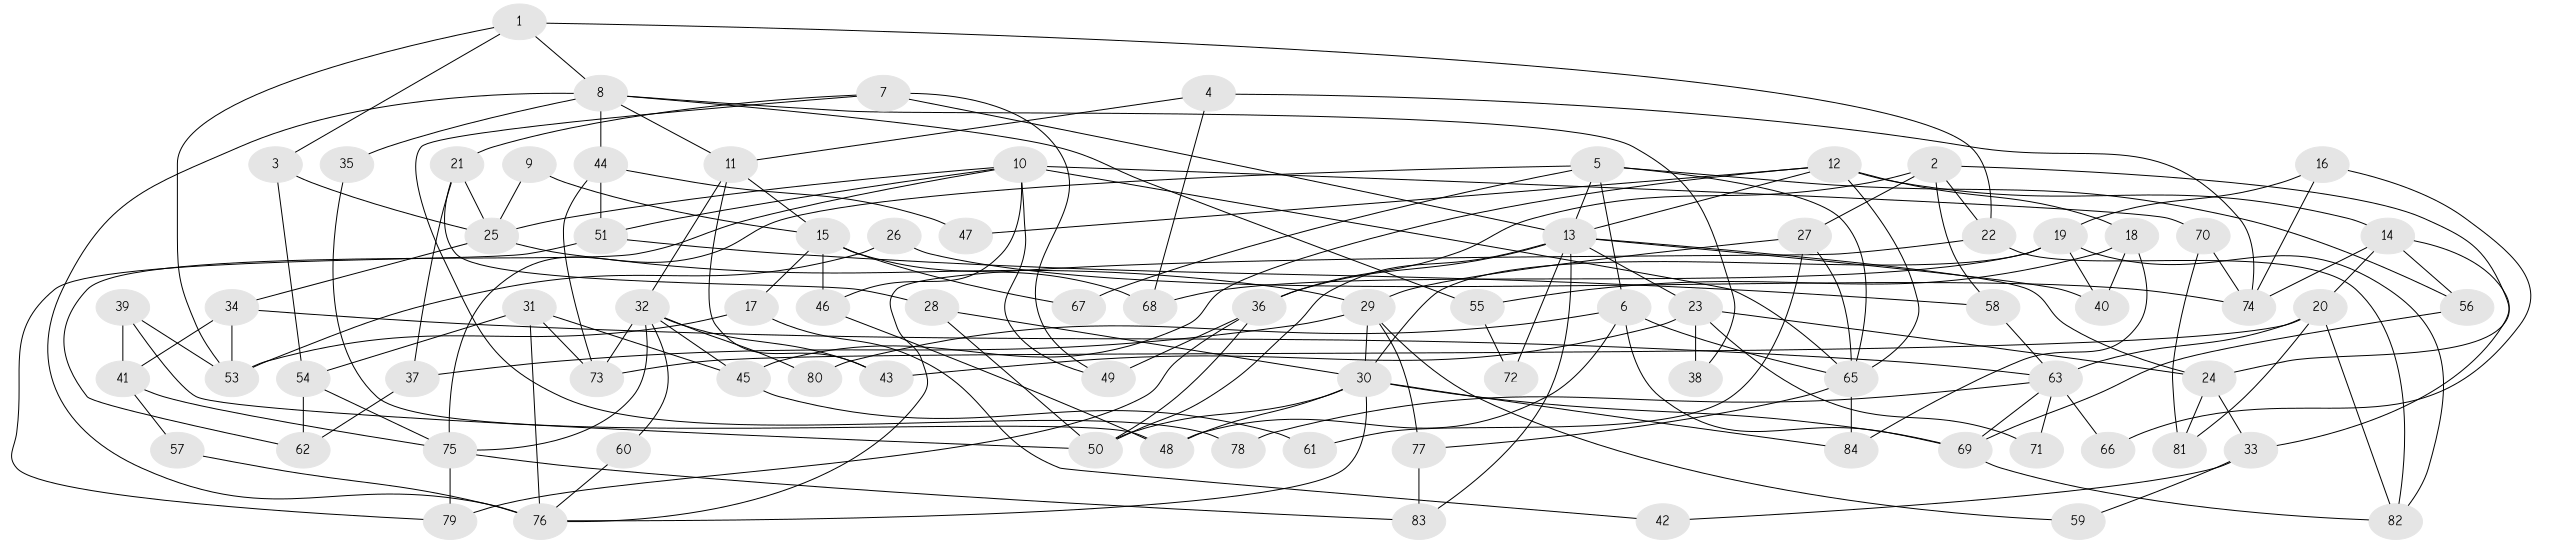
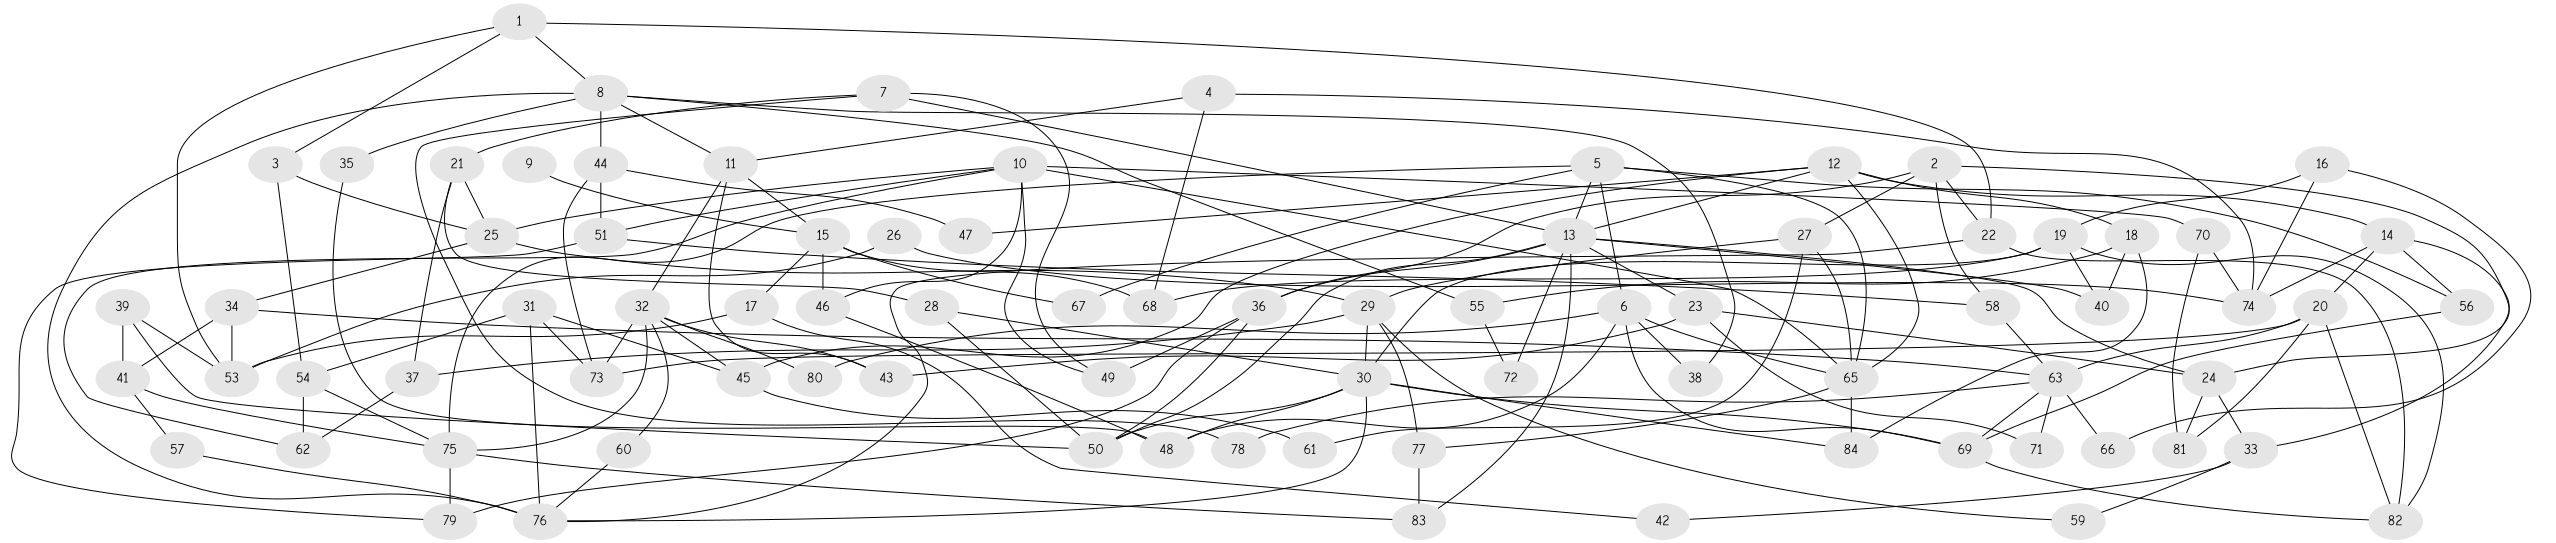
edge "9" -- "25": removed
edge "23" -- "38": now "6" -- "38"
